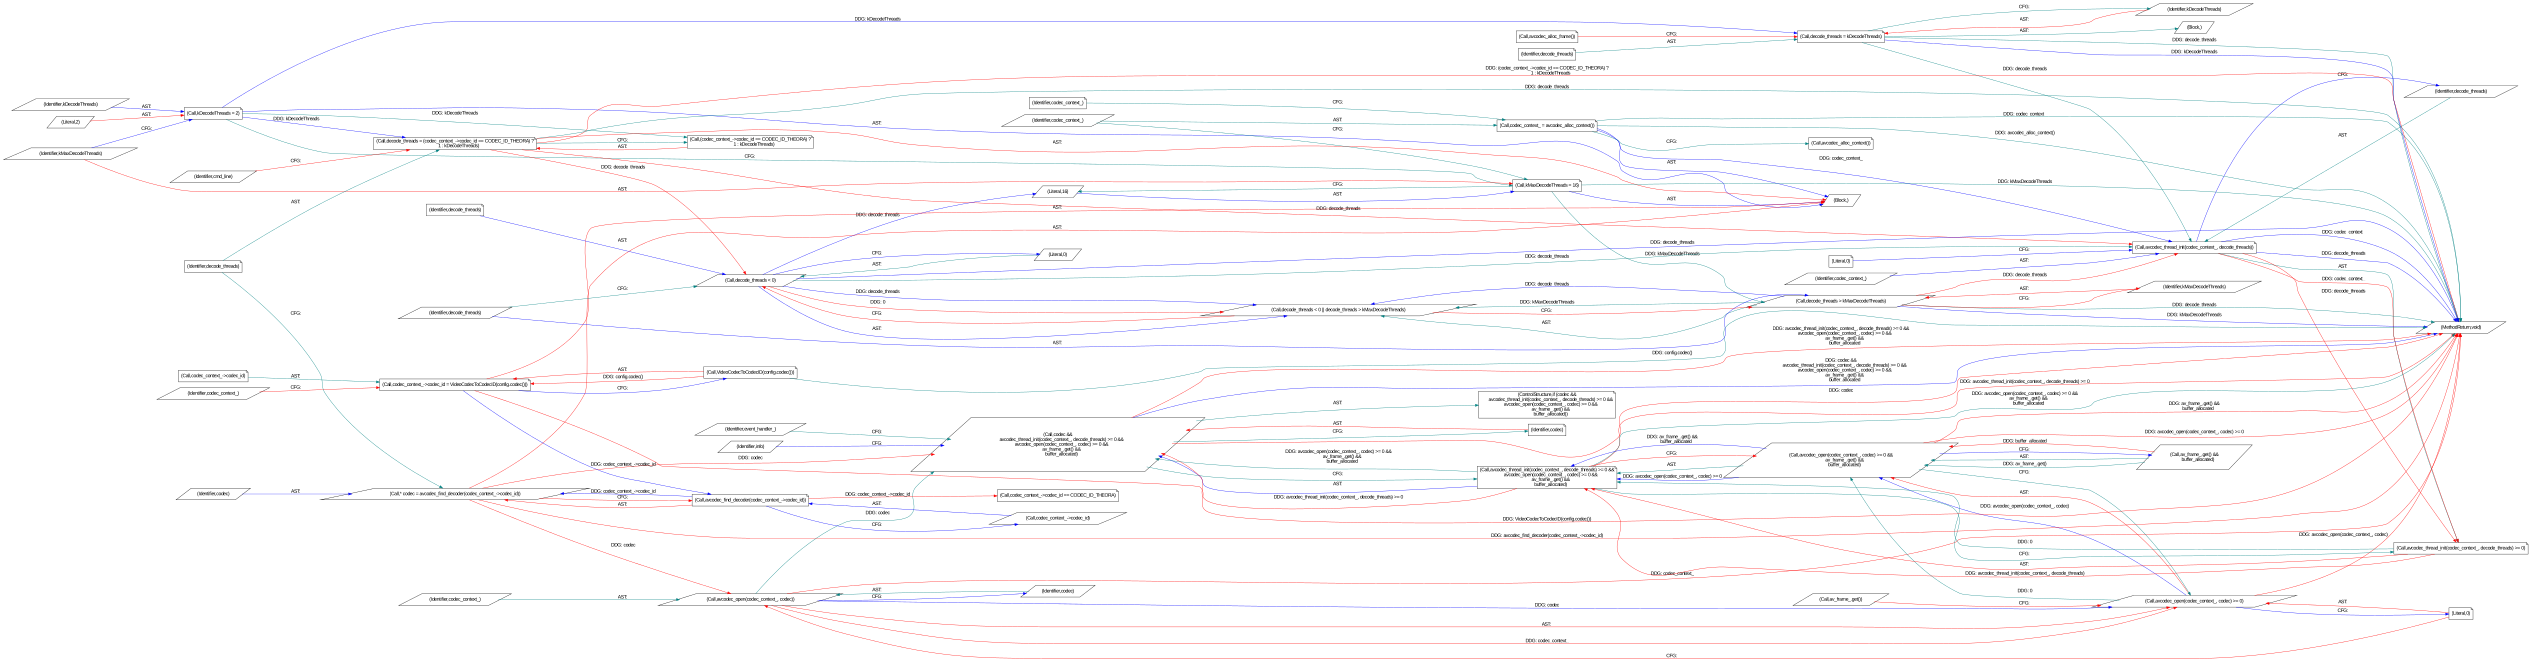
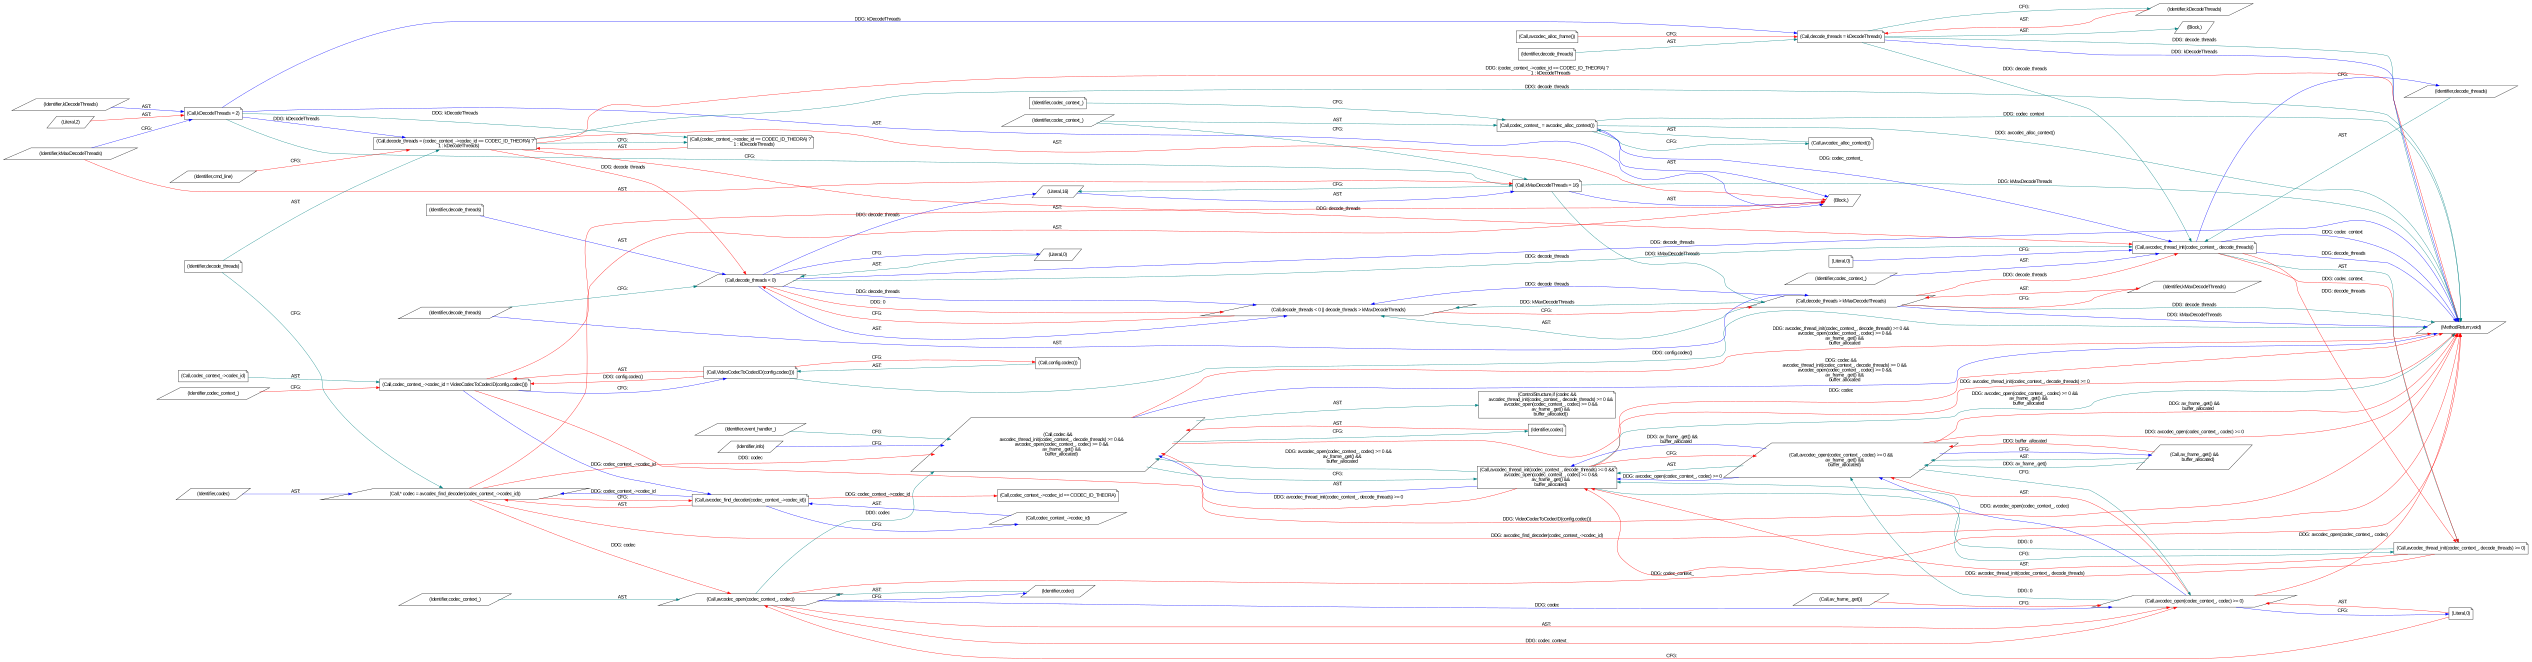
edge "(Call,avcodec_alloc_context())" -> "(Call,codec_context_ = avcodec_alloc_context())": added, label "AST:"
node "(Call,config.codec())": added
